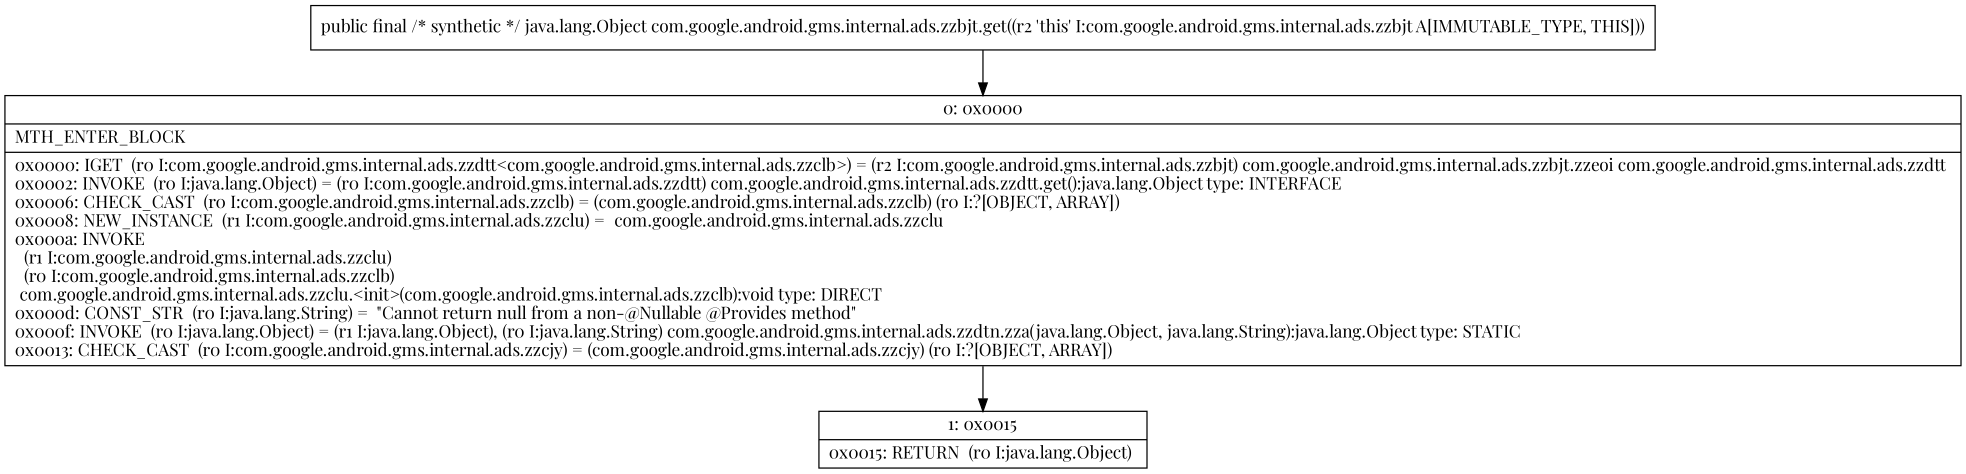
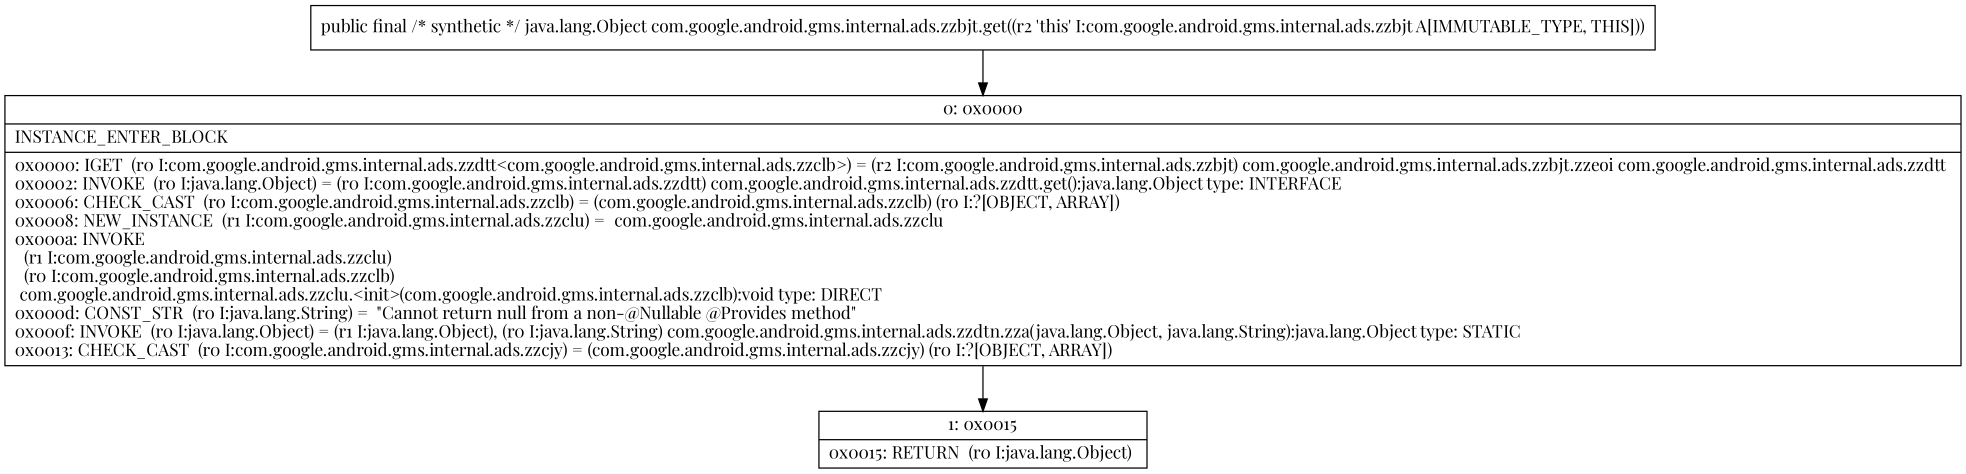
node "0: 0x0000": text "MTH_ENTER_BLOCK" -> "INSTANCE_ENTER_BLOCK"
